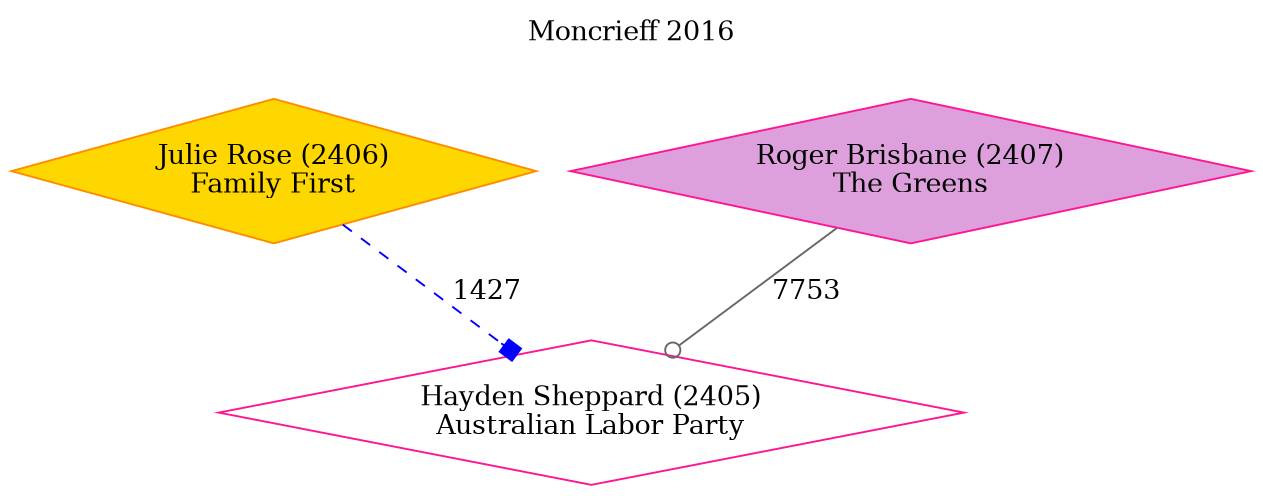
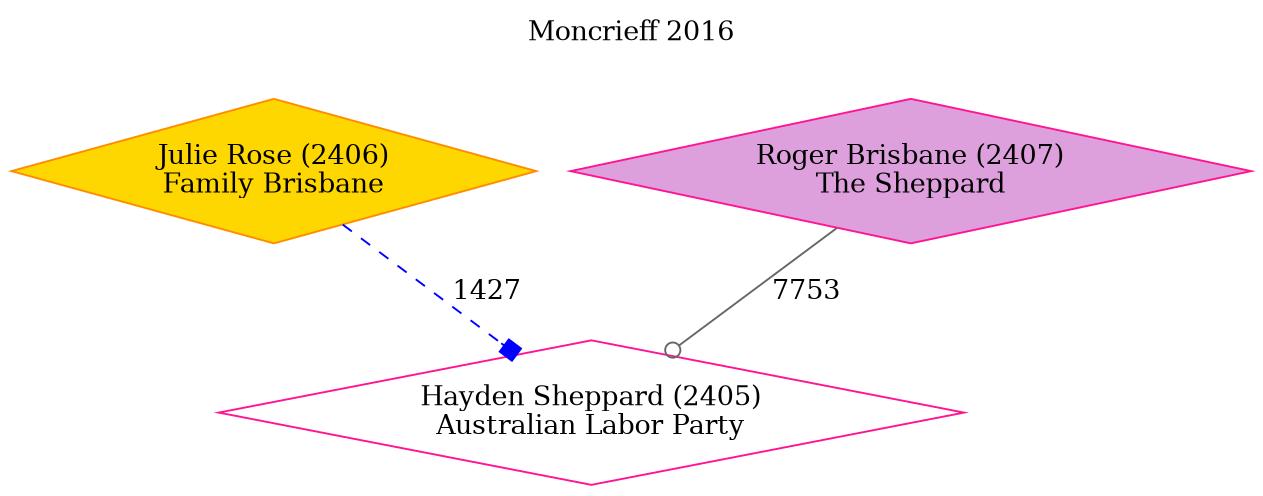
node "Julie Rose (2406) Family First": label "Julie Rose (2406) Family First" -> "Julie Rose (2406) Family Brisbane"
node "Roger Brisbane (2407) The Greens": label "Roger Brisbane (2407) The Greens" -> "Roger Brisbane (2407) The Sheppard"
